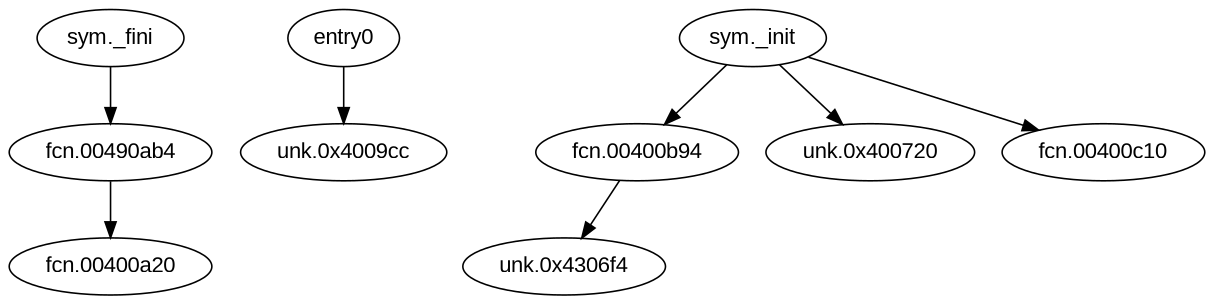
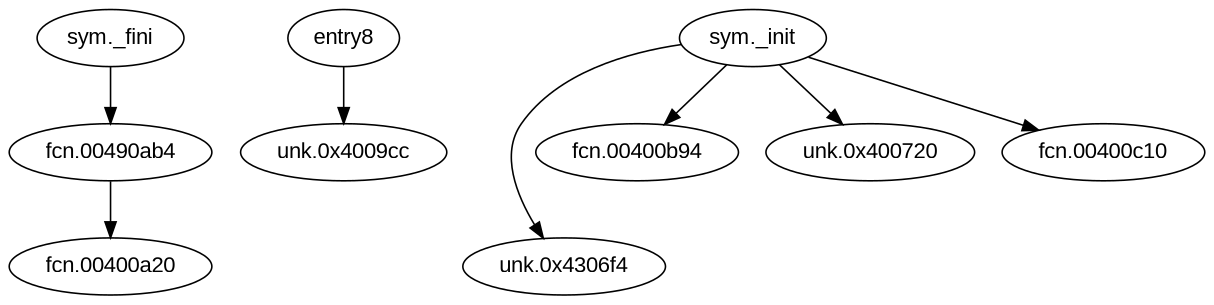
node "entry0": label "entry0" -> "entry8"
edge "fcn.00400b94" -> "unk.0x4306f4": now "sym._init" -> "unk.0x4306f4"
